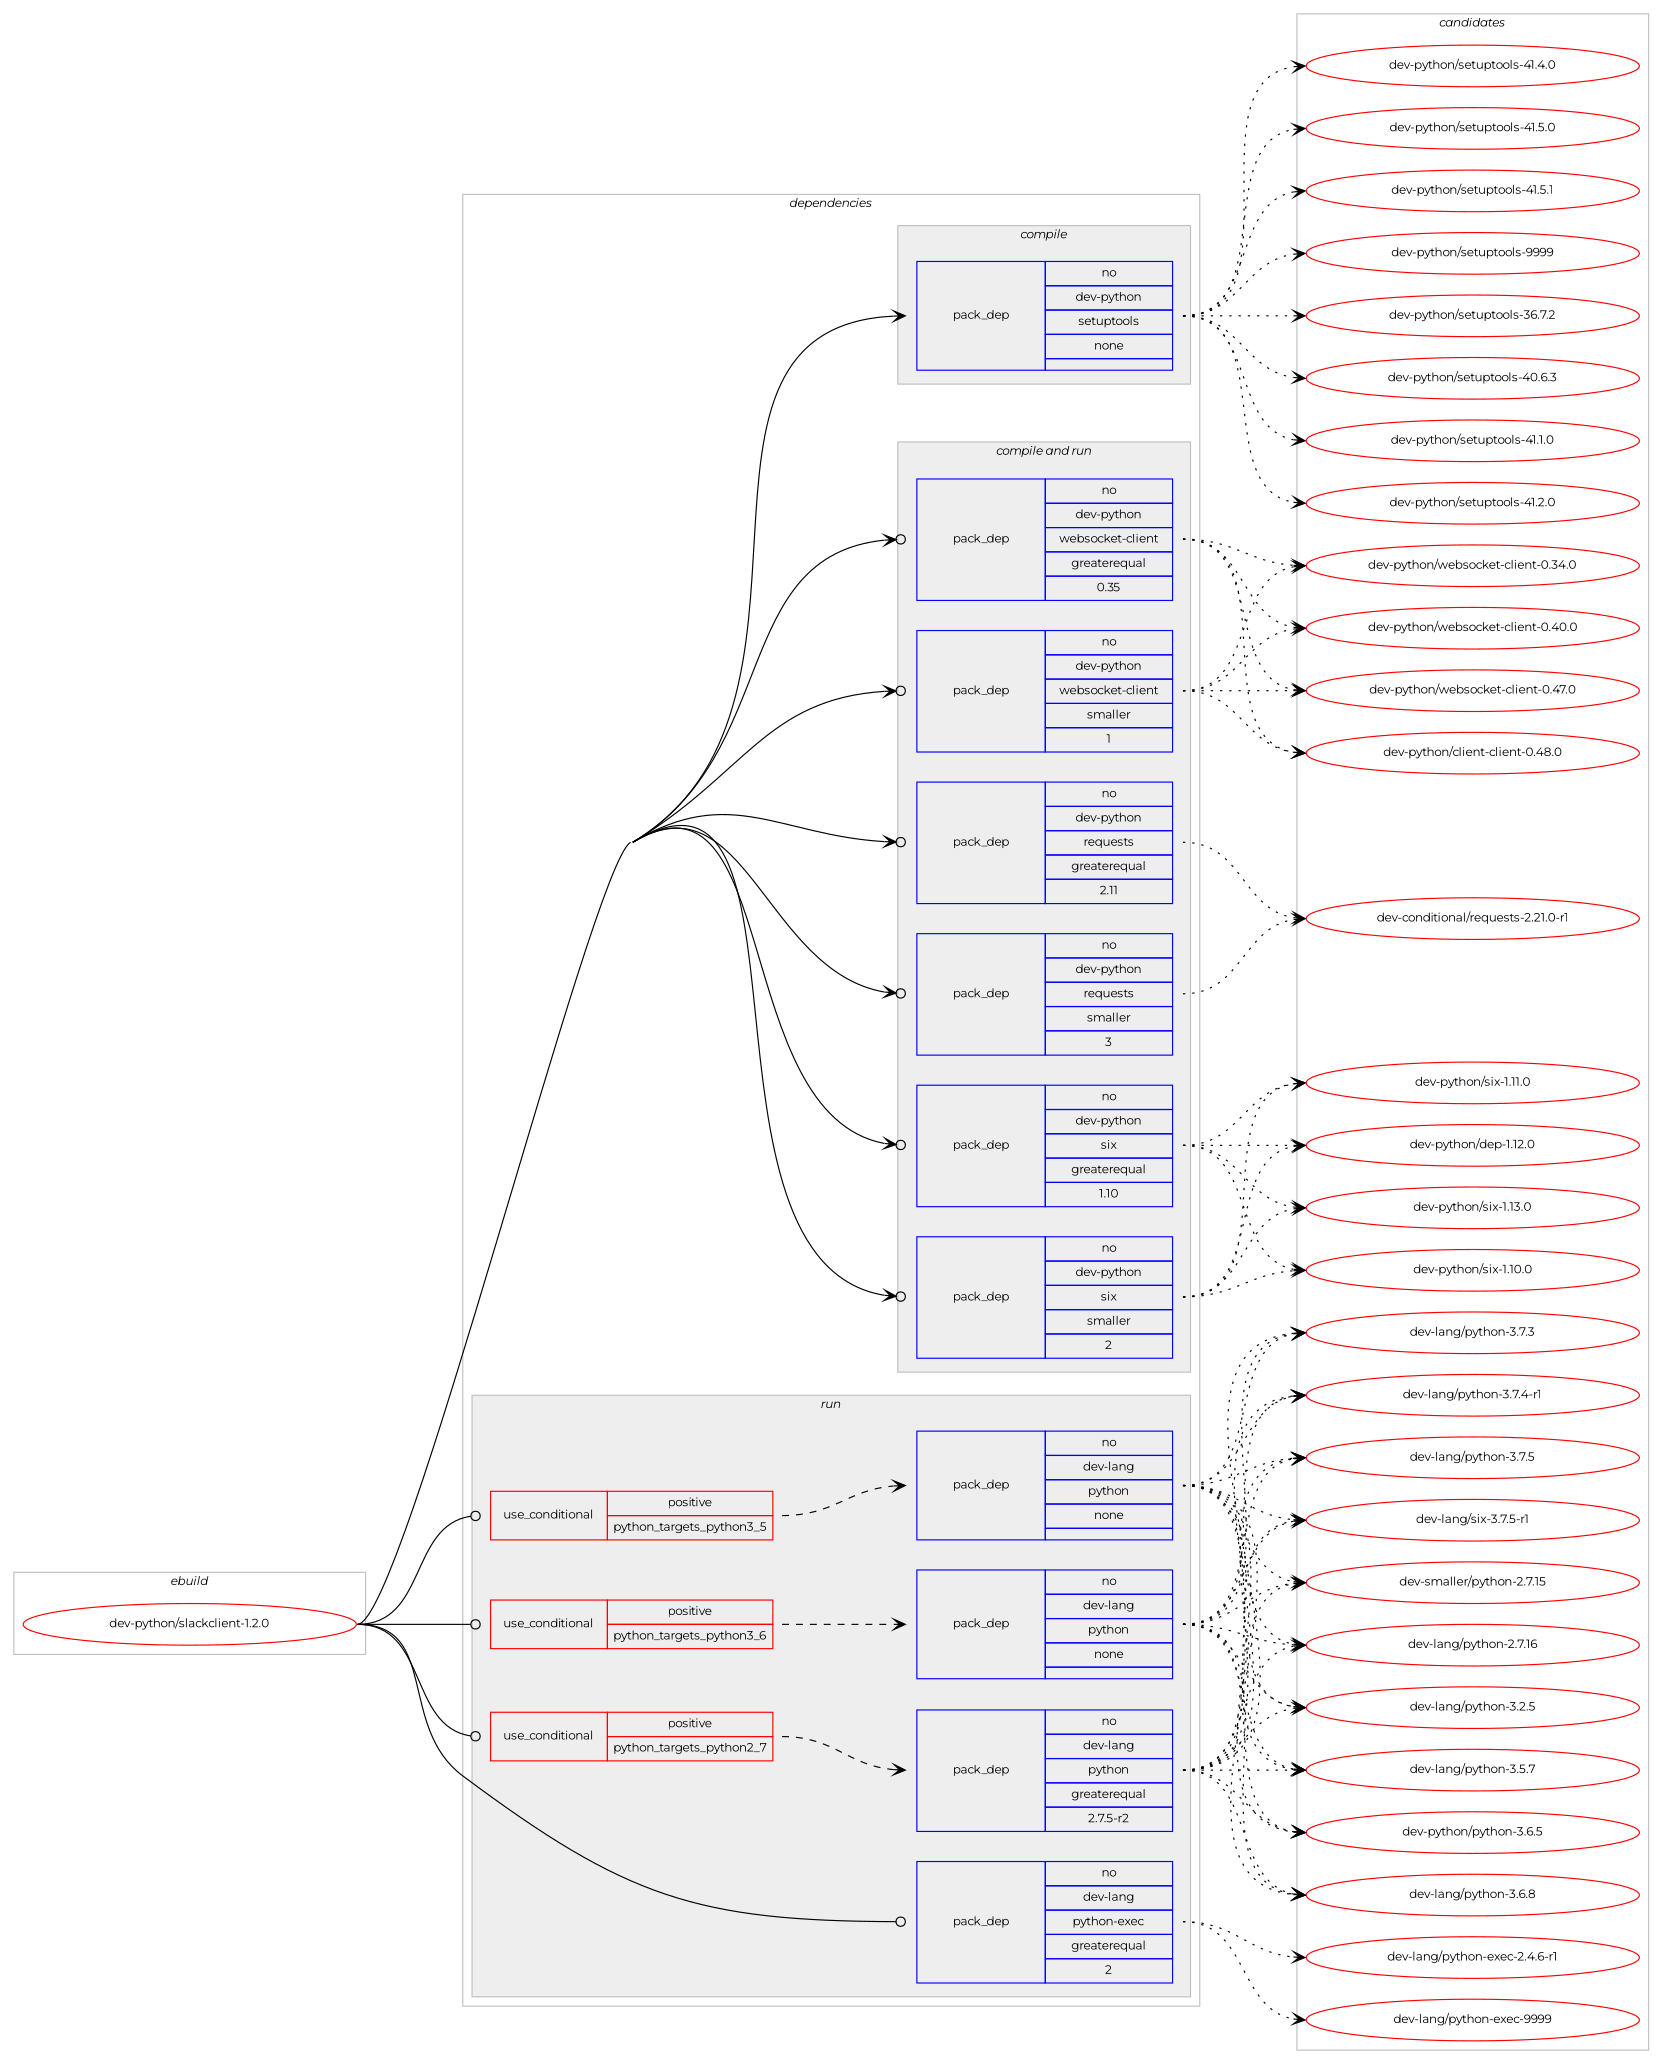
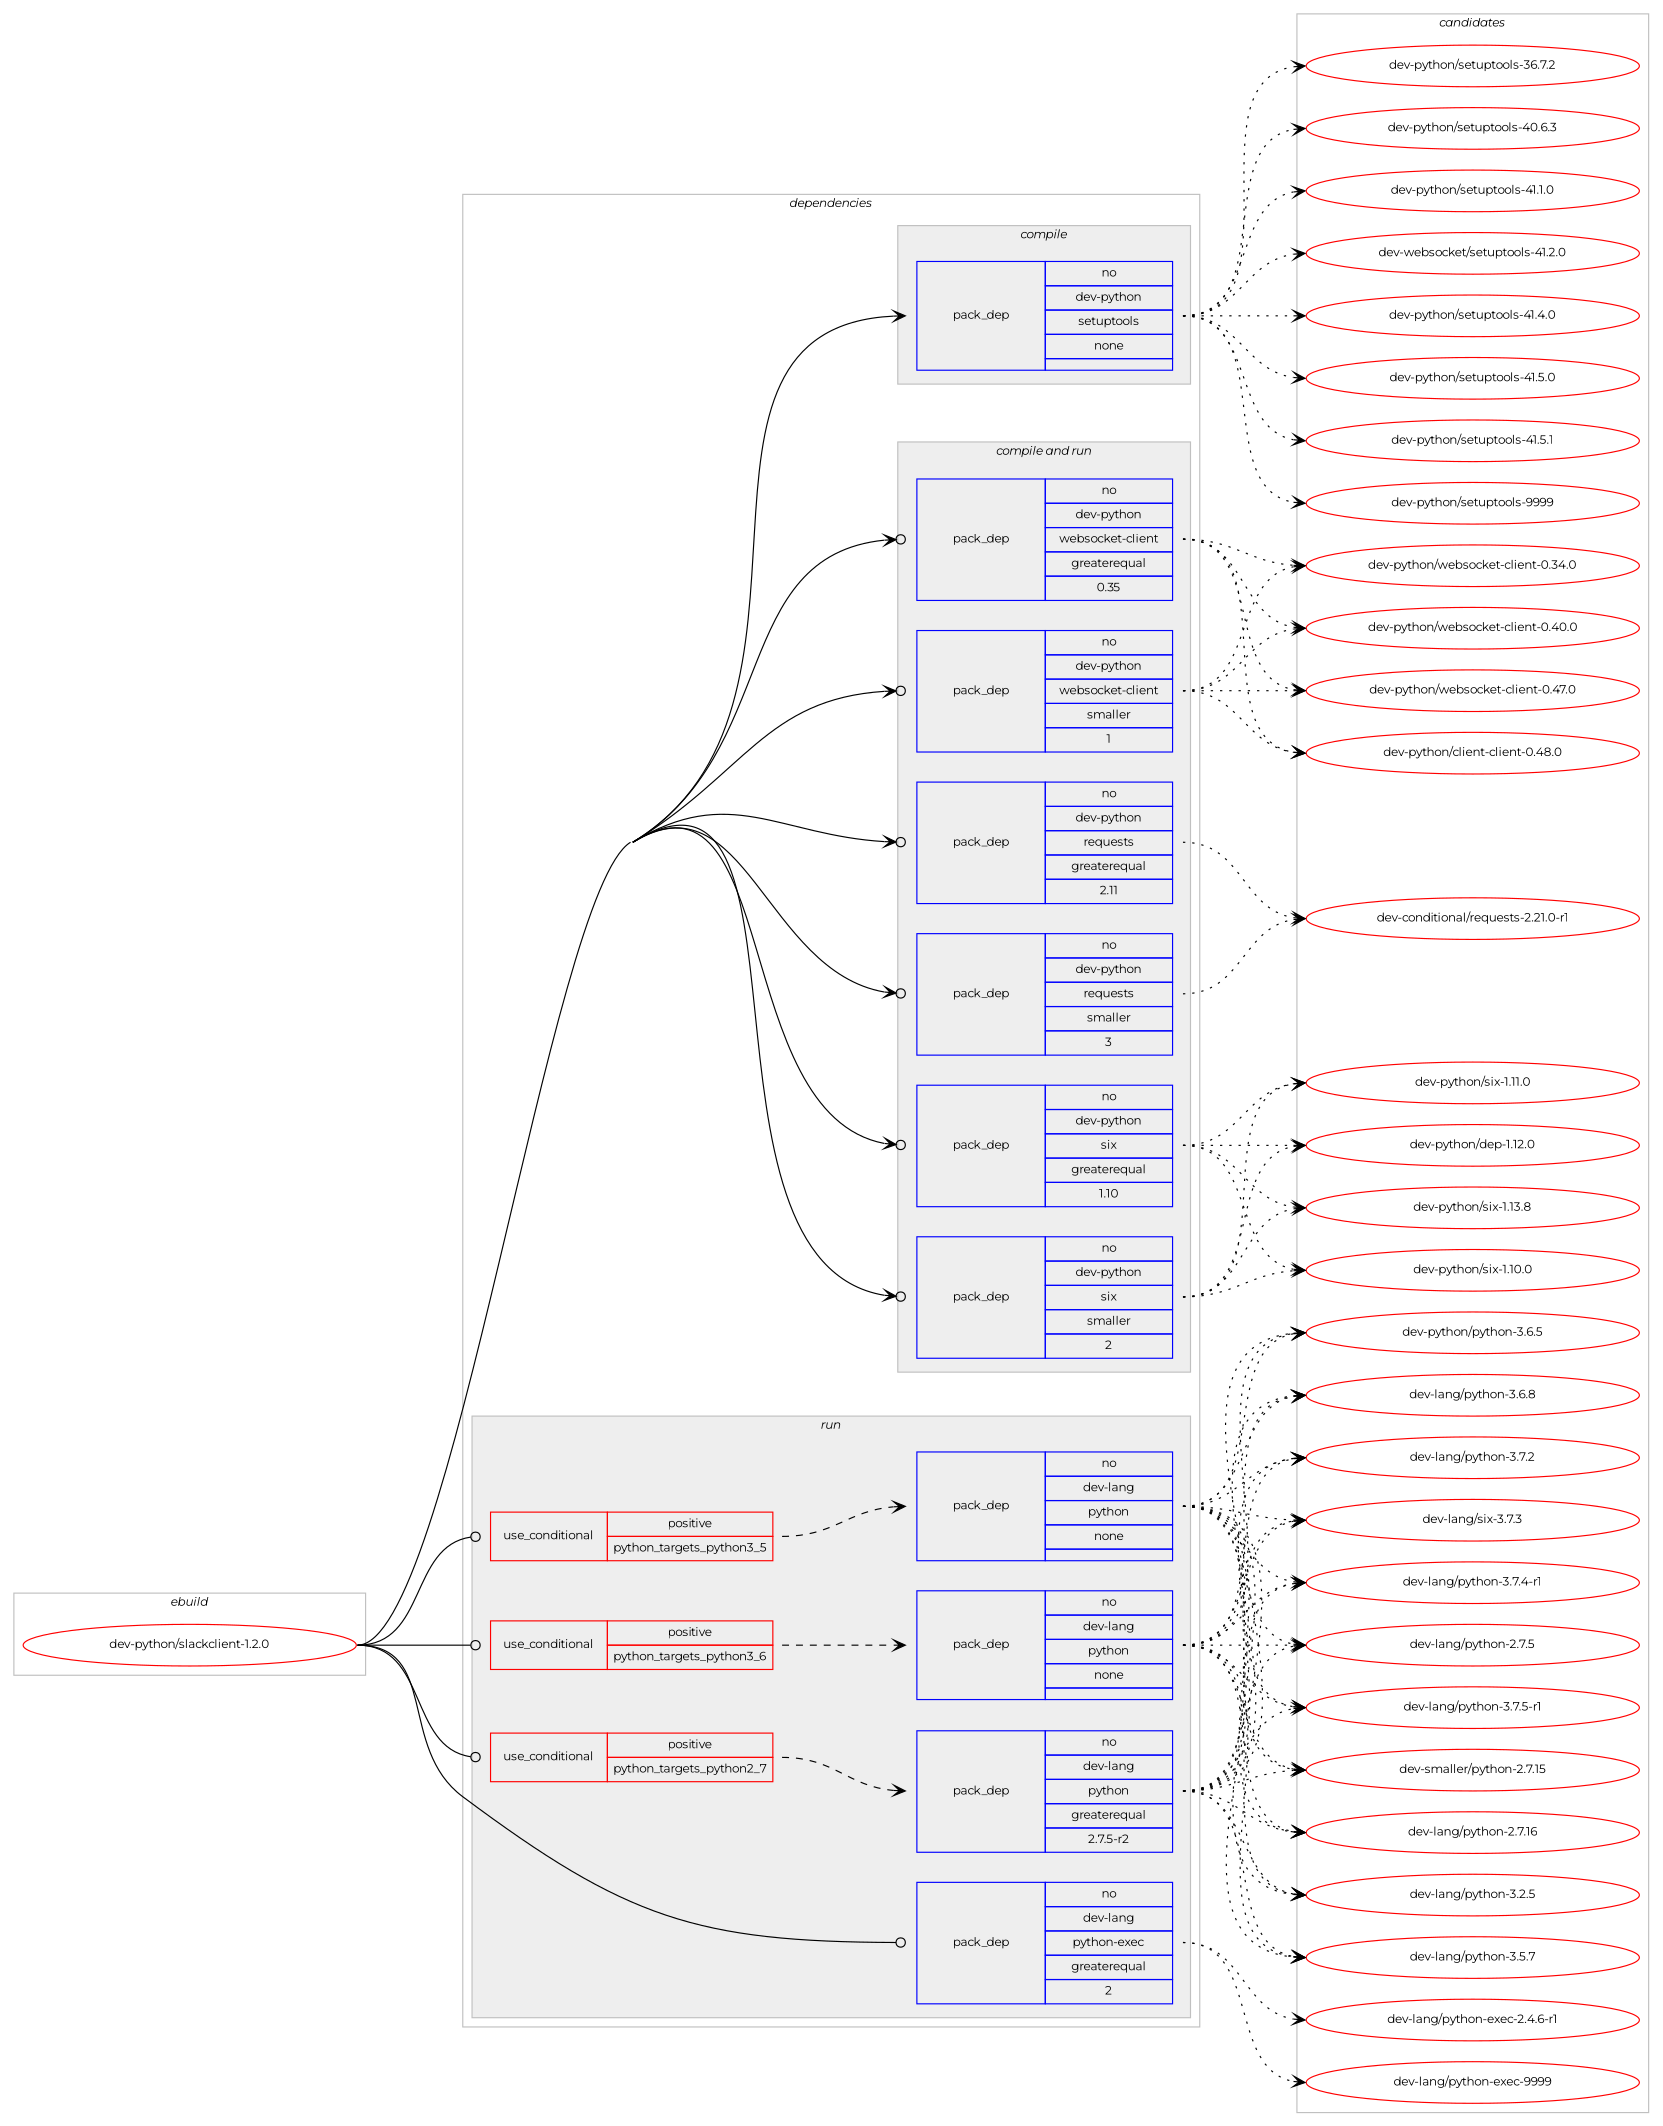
node "dev-python/setuptools-41.2.0": label "dev-python/setuptools-41.2.0" -> "dev-websocket/setuptools-41.2.0"
node "dev-python/six-1.13.0": label "dev-python/six-1.13.0" -> "dev-python/six-1.13.8"
node "dev-lang/python-3.7.3": label "dev-lang/python-3.7.3" -> "dev-lang/six-3.7.3"
node "dev-lang/python-3.7.5": label "dev-lang/python-3.7.5" -> "dev-lang/python-2.7.5"
node "dev-lang/python-3.7.2": added
node "dev-lang/six-3.7.5-r1": label "dev-lang/six-3.7.5-r1" -> "dev-lang/python-3.7.5-r1"
